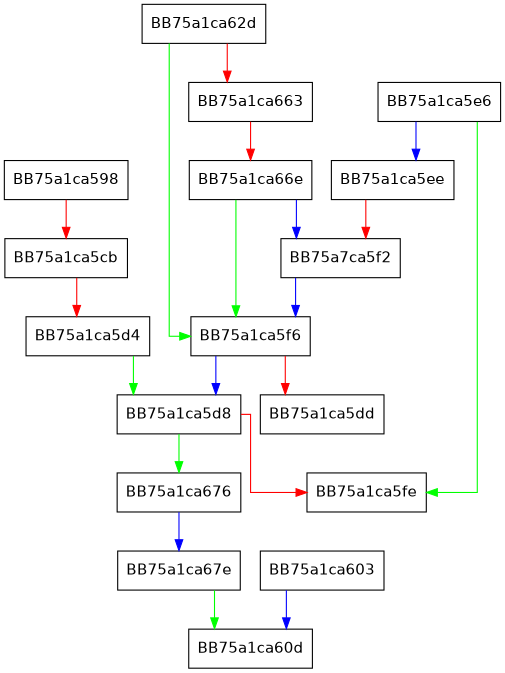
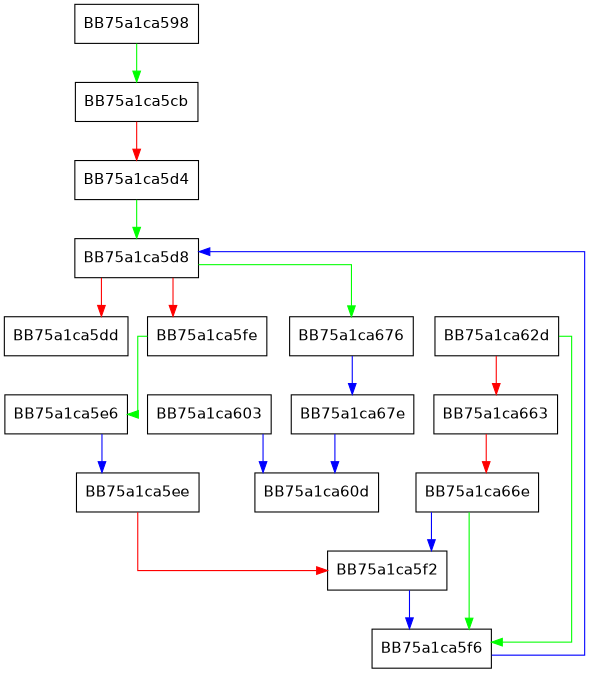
edge "BB75a1ca598" -> "BB75a1ca5cb": color red -> green
node "BB75a7ca5f2": label "BB75a7ca5f2" -> "BB75a1ca5f2"
edge "BB75a1ca5e6" -> "BB75a1ca5fe": reversed
edge "BB75a1ca5f6" -> "BB75a1ca5dd": now "BB75a1ca5d8" -> "BB75a1ca5dd"
edge "BB75a1ca67e" -> "BB75a1ca60d": color green -> blue
